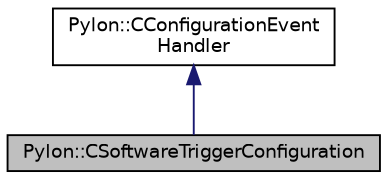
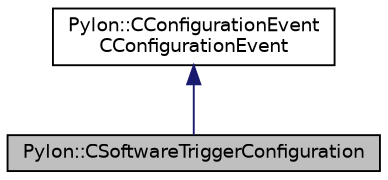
node "Pylon::CConfigurationEvent Handler": label "Pylon::CConfigurationEvent Handler" -> "Pylon::CConfigurationEvent CConfigurationEvent"
